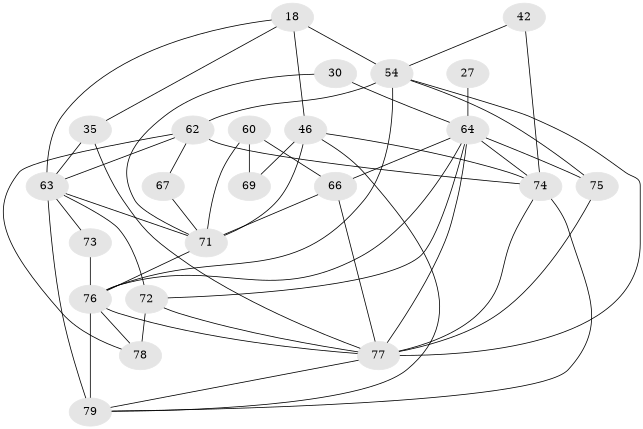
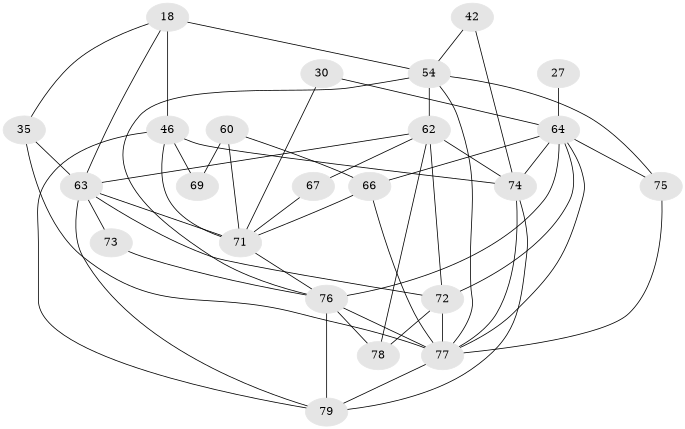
edge "62" -- "72": added
